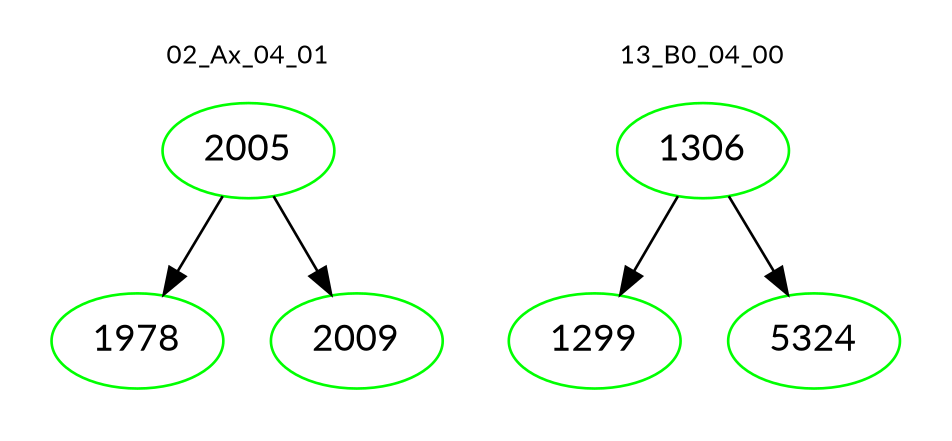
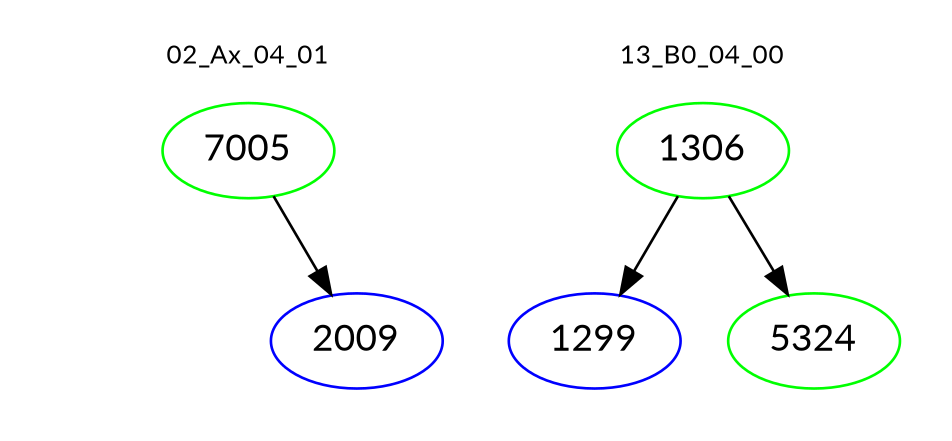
node "2005": label "2005" -> "7005"
node "1978": removed
node "2009": color green -> blue
node "1299": color green -> blue
